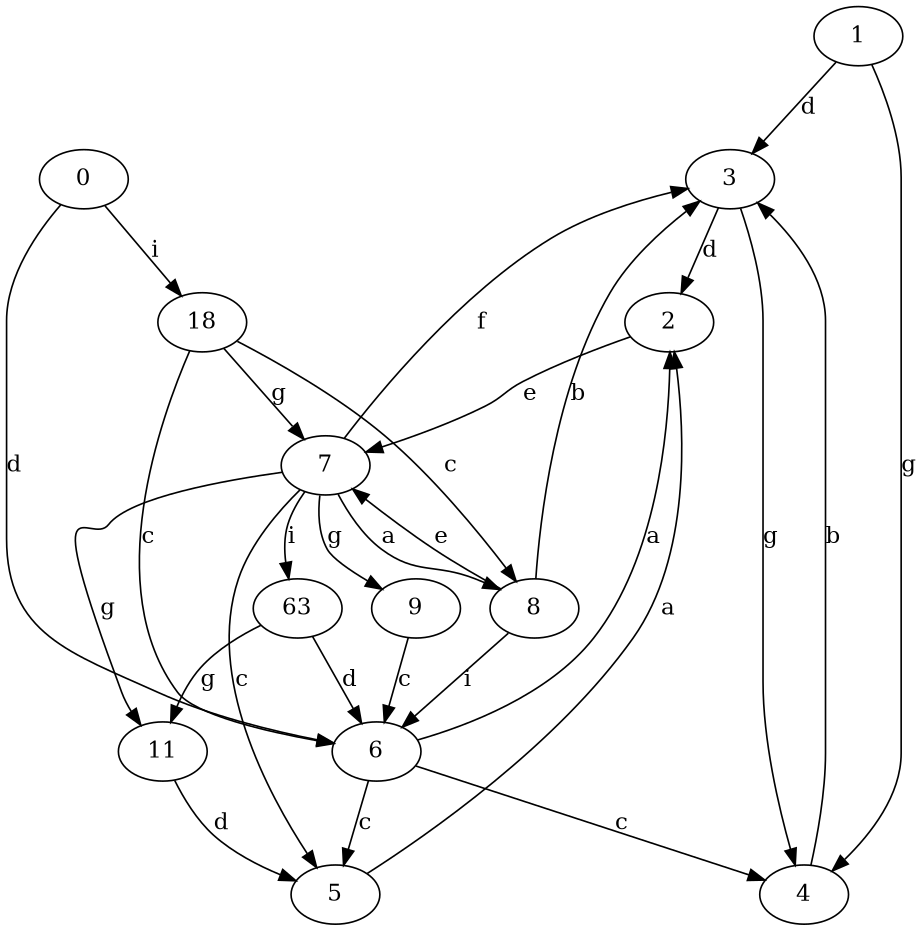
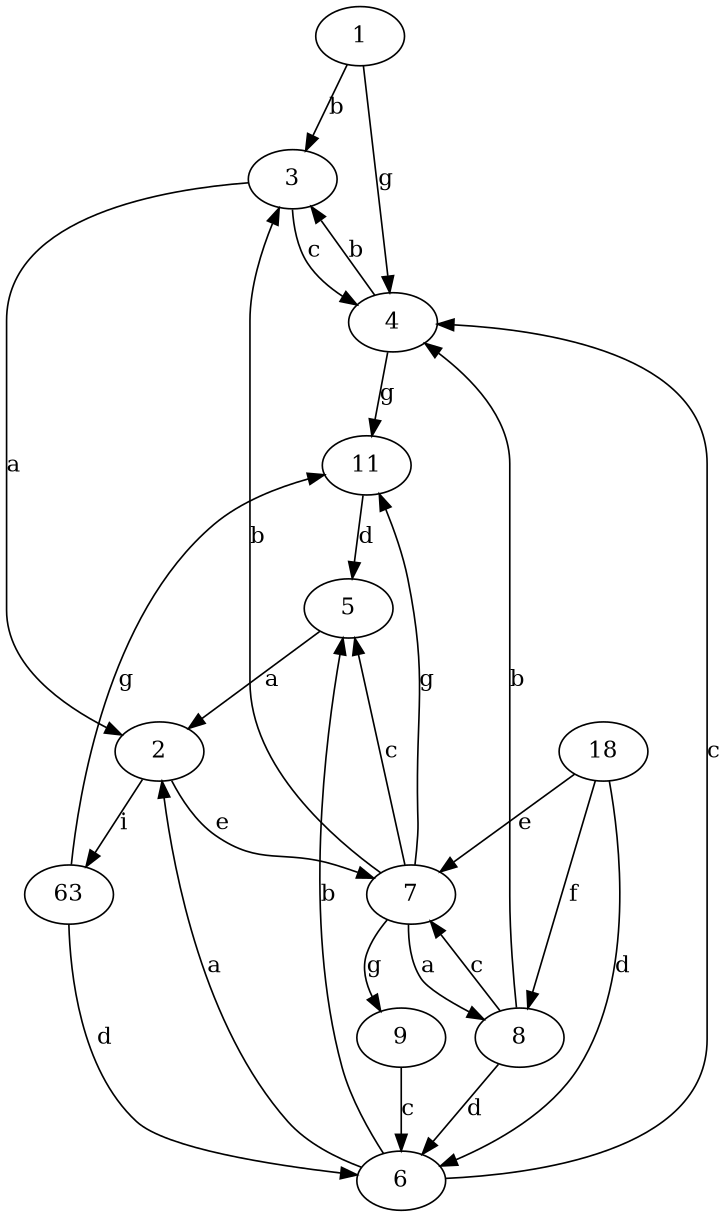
edge "1" -> "3": label "d" -> "b"
node "0": removed
edge "3" -> "2": label "d" -> "a"
edge "7" -> "3": label "f" -> "b"
edge "8" -> "3": now "8" -> "4"
edge "4" -> "11": added, label "g"
edge "18" -> "7": label "g" -> "e"
edge "18" -> "8": label "c" -> "f"
edge "7" -> "63": now "2" -> "63"
edge "18" -> "6": label "c" -> "d"
edge "8" -> "7": label "e" -> "c"
edge "3" -> "4": label "g" -> "c"
edge "8" -> "6": label "i" -> "d"
edge "6" -> "5": label "c" -> "b"
